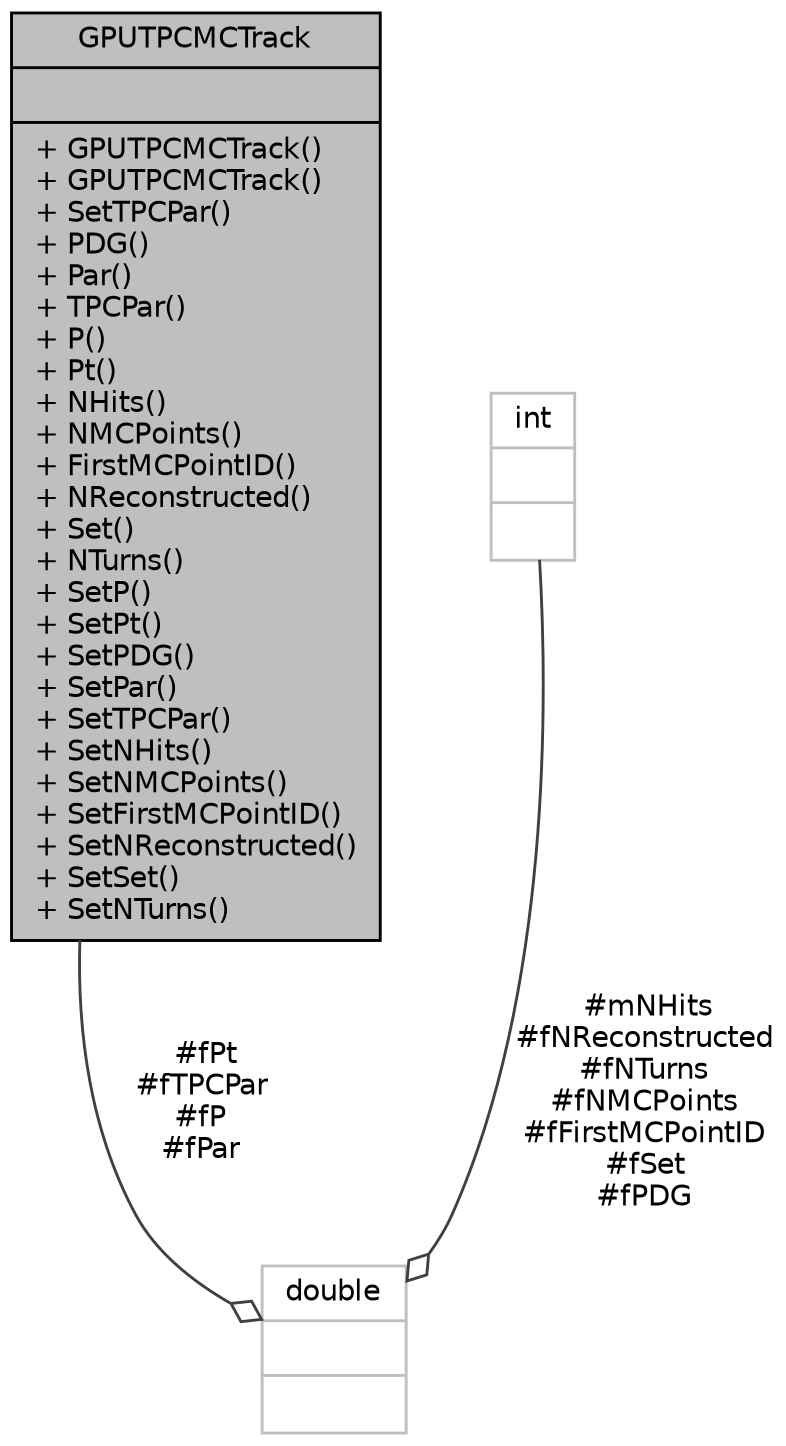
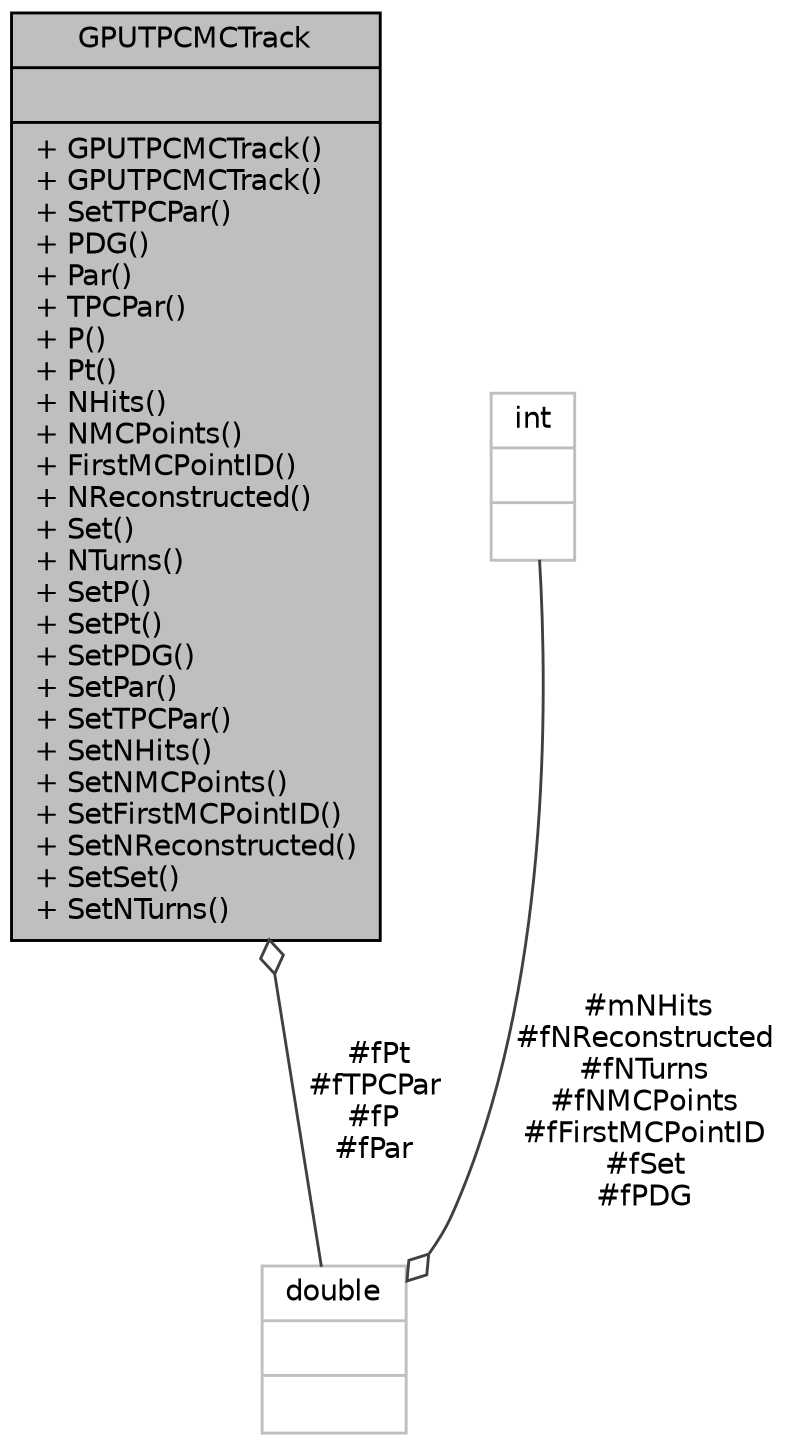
edge "GPUTPCMCTrack" -> "double": reversed
